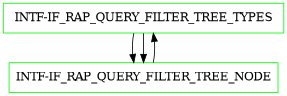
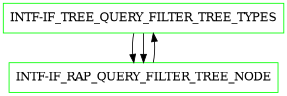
node "INTF-IF_RAP_QUERY_FILTER_TREE_TYPES": label "INTF-IF_RAP_QUERY_FILTER_TREE_TYPES" -> "INTF-IF_TREE_QUERY_FILTER_TREE_TYPES"
